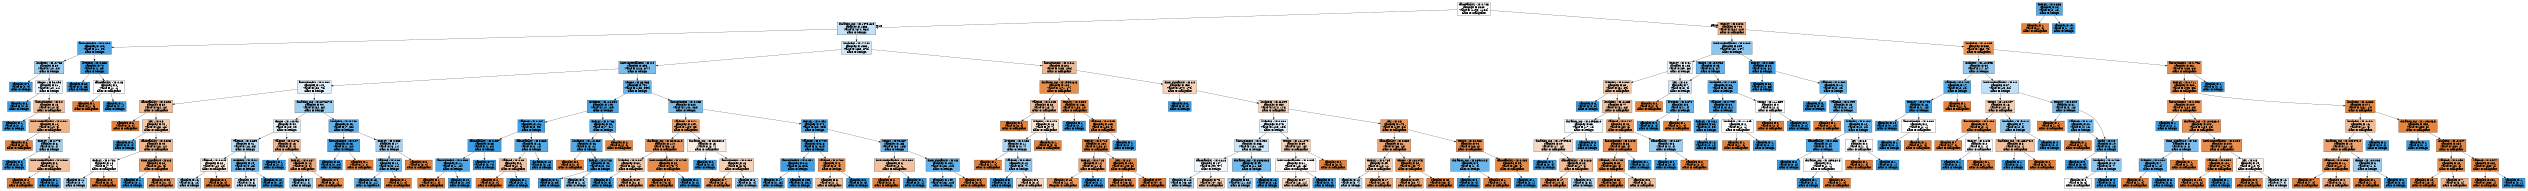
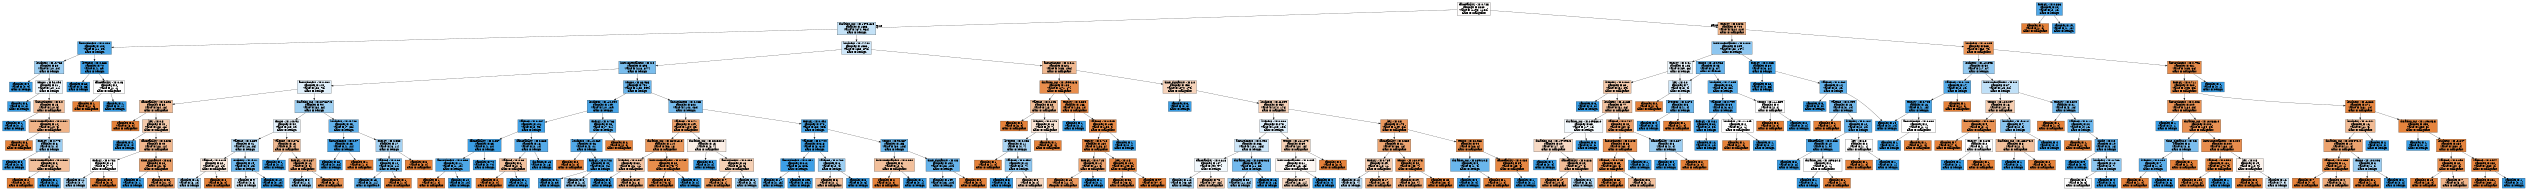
node "tempo <= 134.966 samples = 45 value = [8, 37] class = benign": label "tempo <= 134.966 samples = 45 value = [8, 37] class = benign" -> "tempo <= 134.966 samples = 45 value = [8, 37] class = valence"
edge "valence <= 0.464 samples = 14 value = [3, 15] class = benign" -> "valence <= 0.499 samples = 13 value = [3, 10] class = benign": now "valence <= 0.464 samples = 14 value = [3, 15] class = benign" -> "samples = 14 value = [0, 14] class = benign"
edge "energy <= 0.544 samples = 21 value = [5, 16] class = benign" -> "mode <= 0.5 samples = 19 value = [3, 16] class = benign": now "energy <= 0.544 samples = 21 value = [5, 16] class = benign" -> "valence <= 0.14 samples = 20 value = [4, 16] class = benign"
node "valence <= 0.768 samples = 6 value = [2, 4] class = benign": fillcolor #e89152 -> #9ccef2
